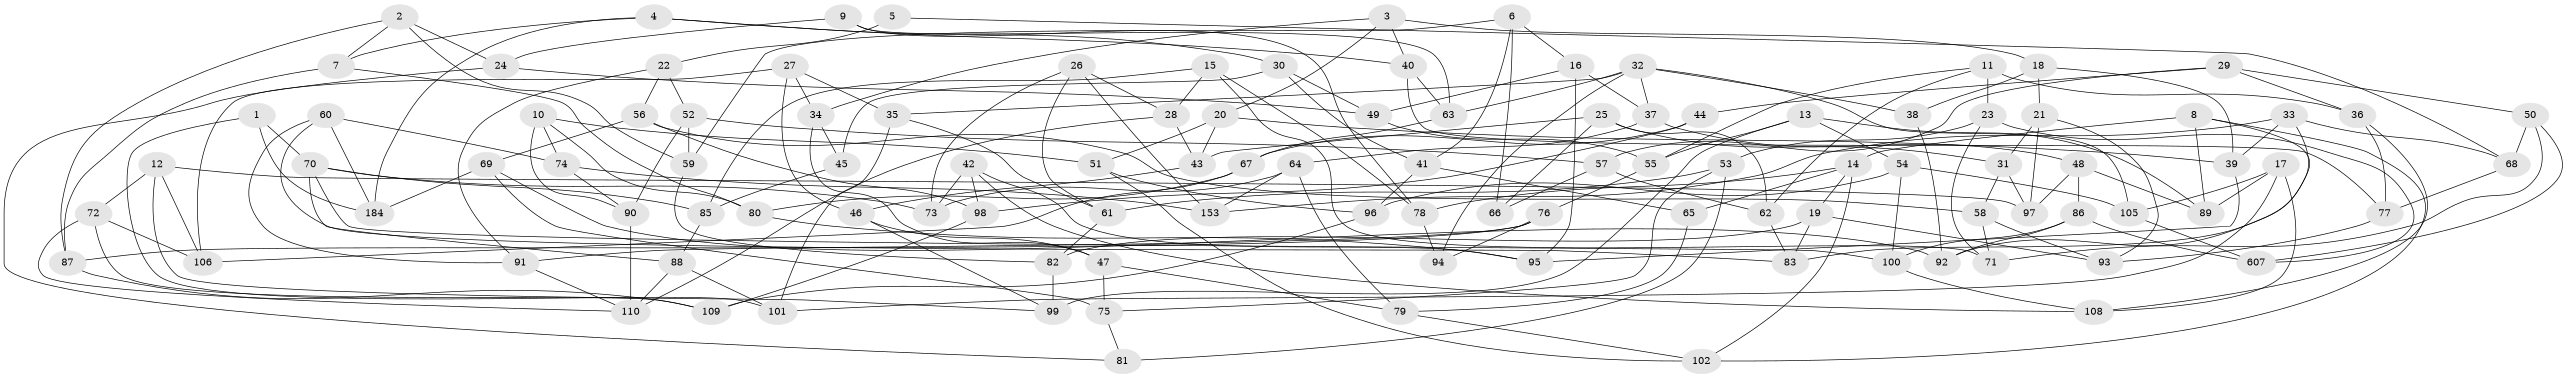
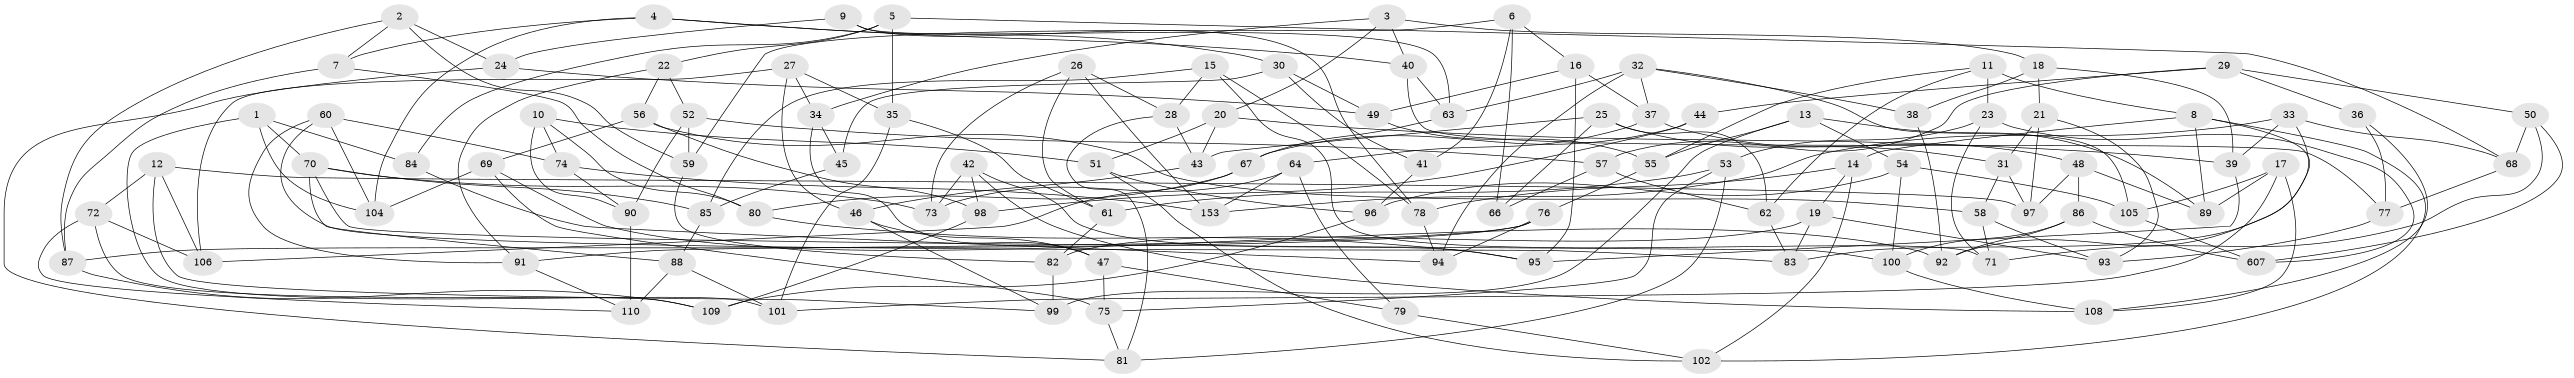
edge "11" -- "36": now "11" -- "8"
edge "32" -- "35": now "5" -- "35"
node "84": added
edge "28" -- "110": now "28" -- "81"
node "184": label "184" -> "104"
node "65": removed
